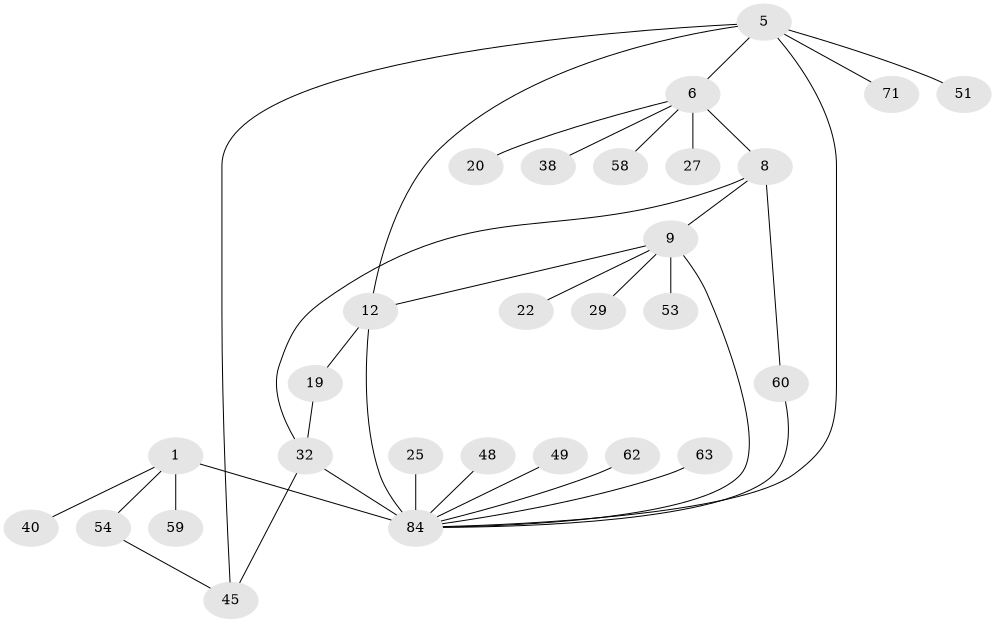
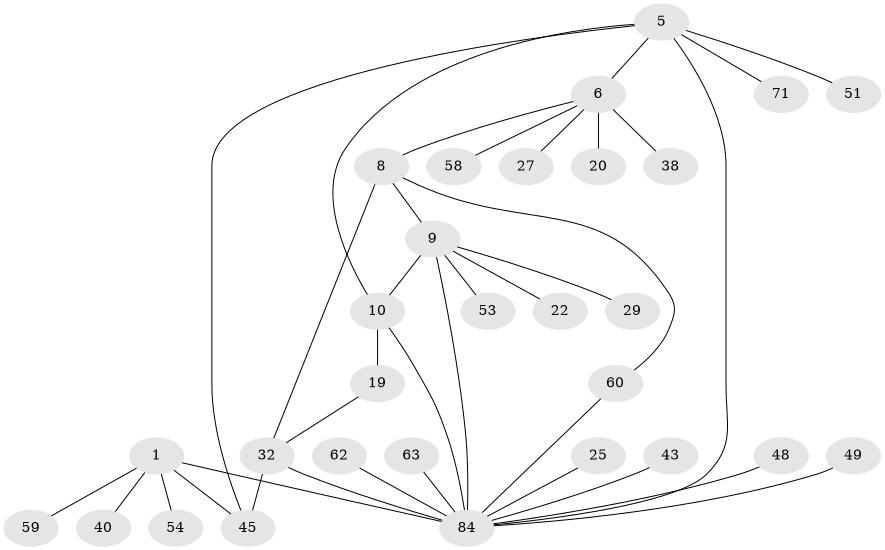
node "12": label "12" -> "10"
node "43": added
edge "54" -- "45": now "1" -- "45"
